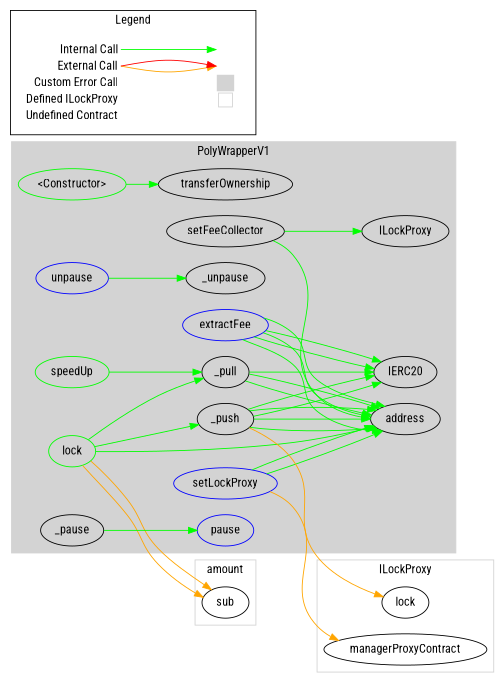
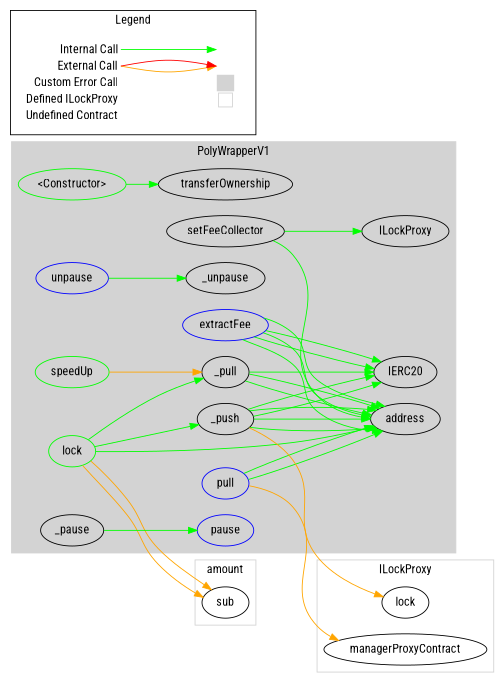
edge "speedUp" -> "_pull": color green -> orange
node "setLockProxy": label "setLockProxy" -> "pull"
